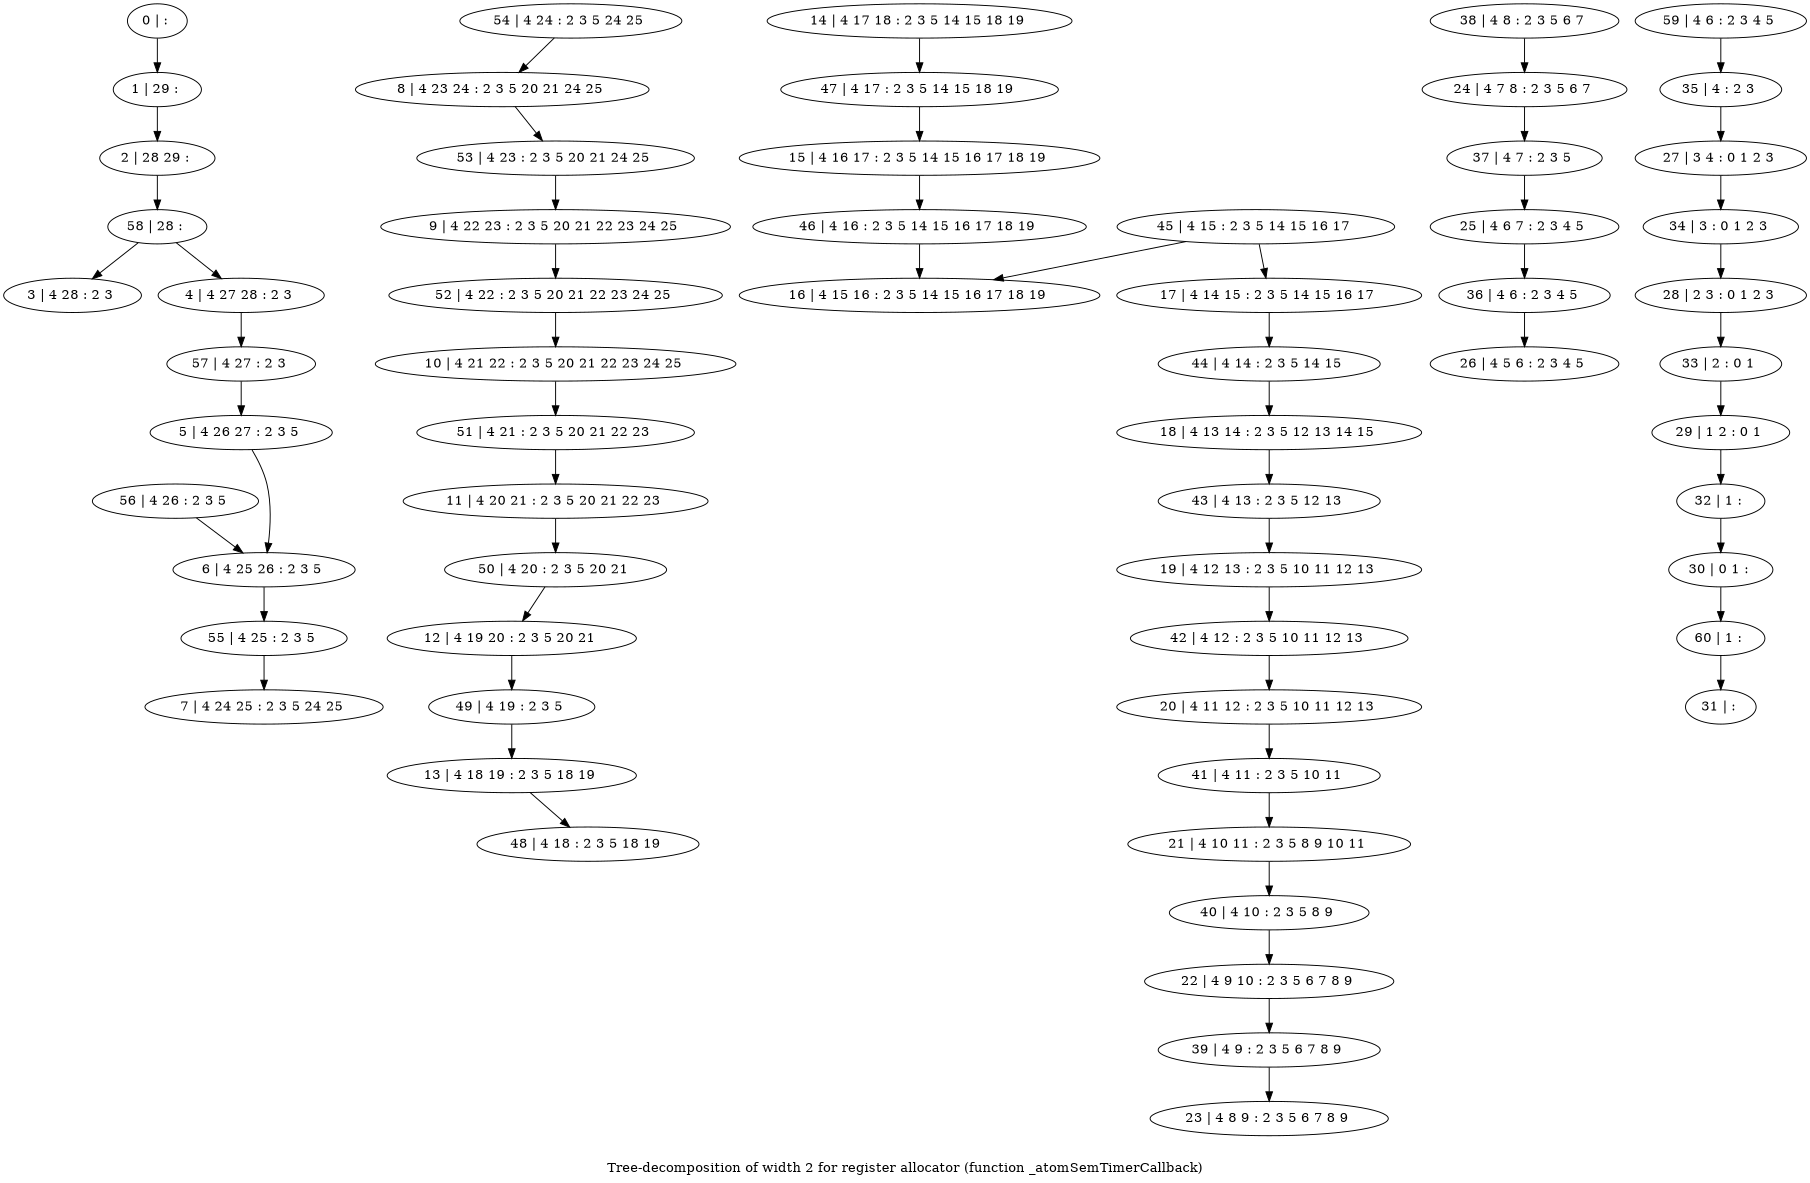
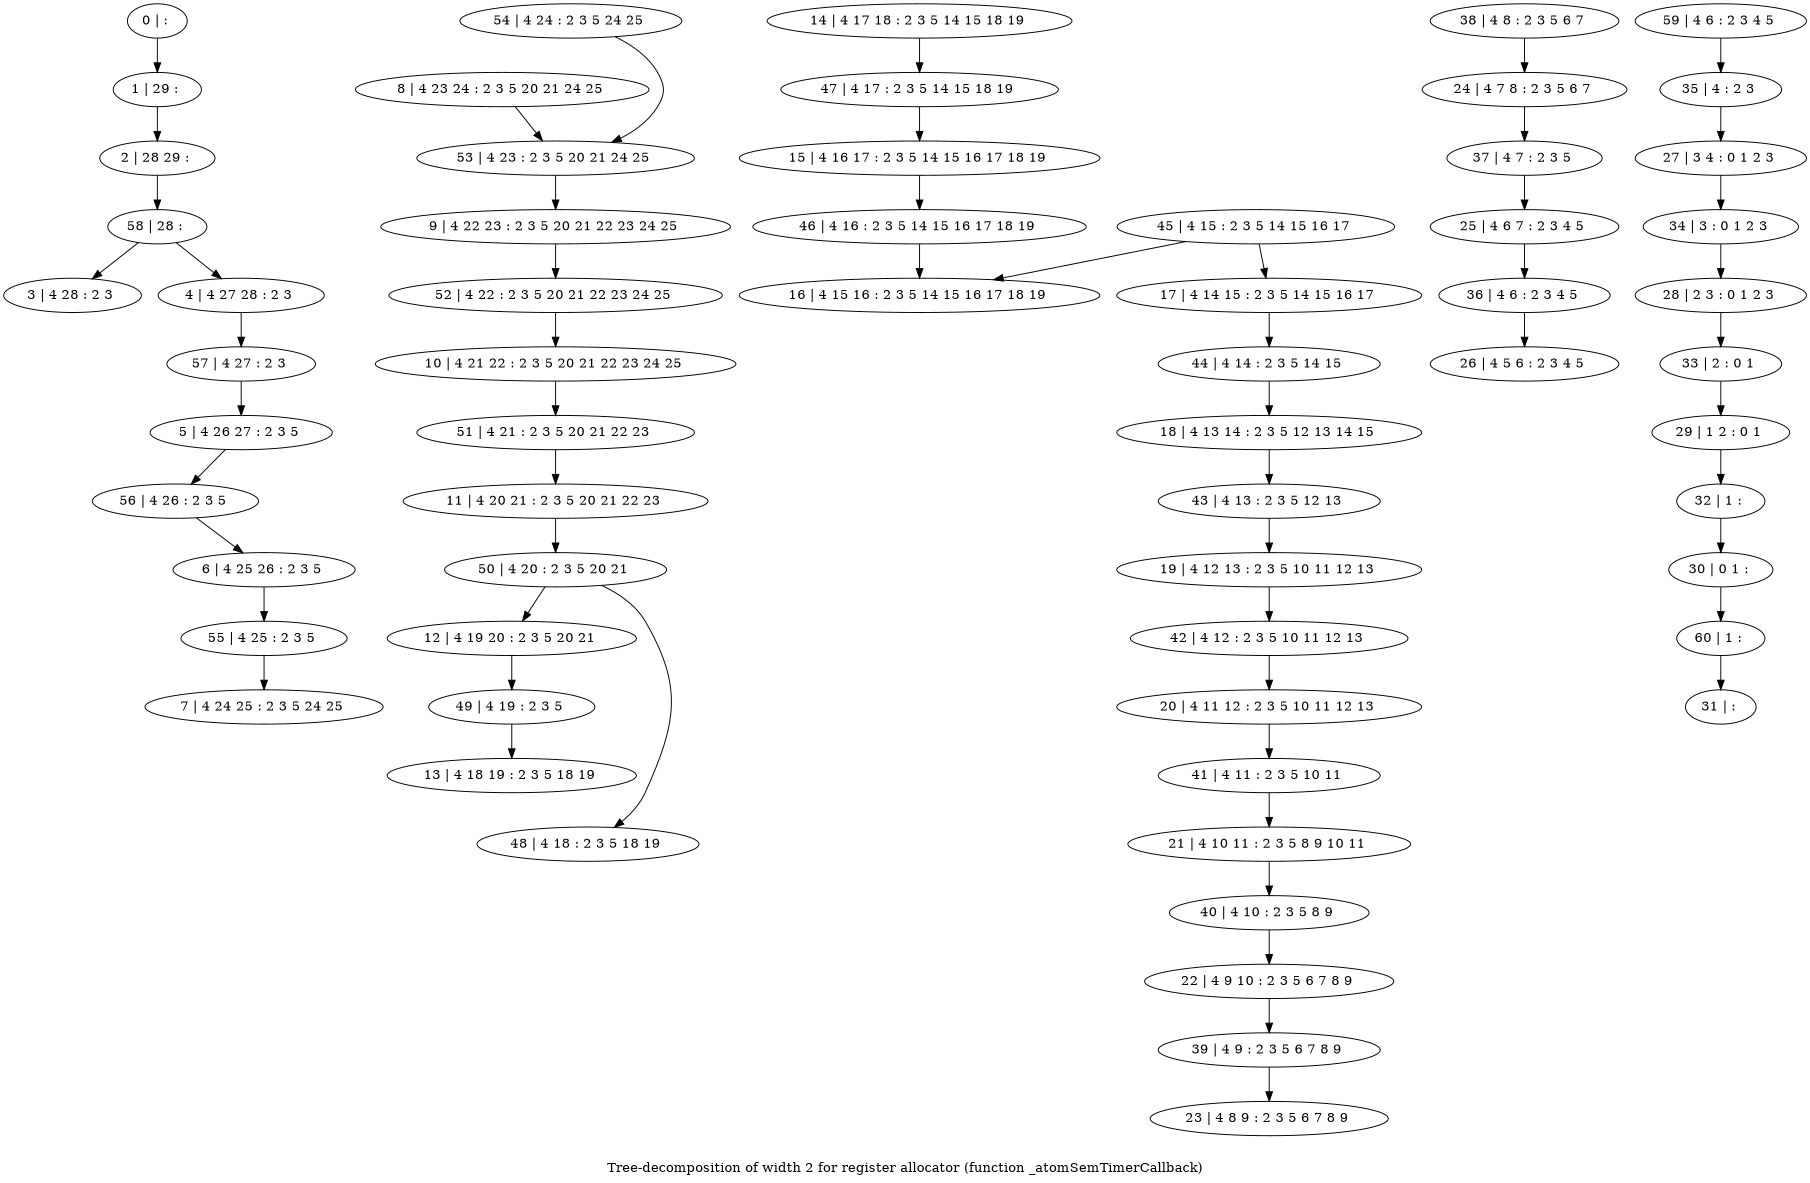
edge "54 | 4 24 : 2 3 5 24 25" -> "8 | 4 23 24 : 2 3 5 20 21 24 25": now "54 | 4 24 : 2 3 5 24 25" -> "53 | 4 23 : 2 3 5 20 21 24 25"
edge "5 | 4 26 27 : 2 3 5" -> "6 | 4 25 26 : 2 3 5": now "5 | 4 26 27 : 2 3 5" -> "56 | 4 26 : 2 3 5"
edge "13 | 4 18 19 : 2 3 5 18 19" -> "48 | 4 18 : 2 3 5 18 19": now "50 | 4 20 : 2 3 5 20 21" -> "48 | 4 18 : 2 3 5 18 19"
